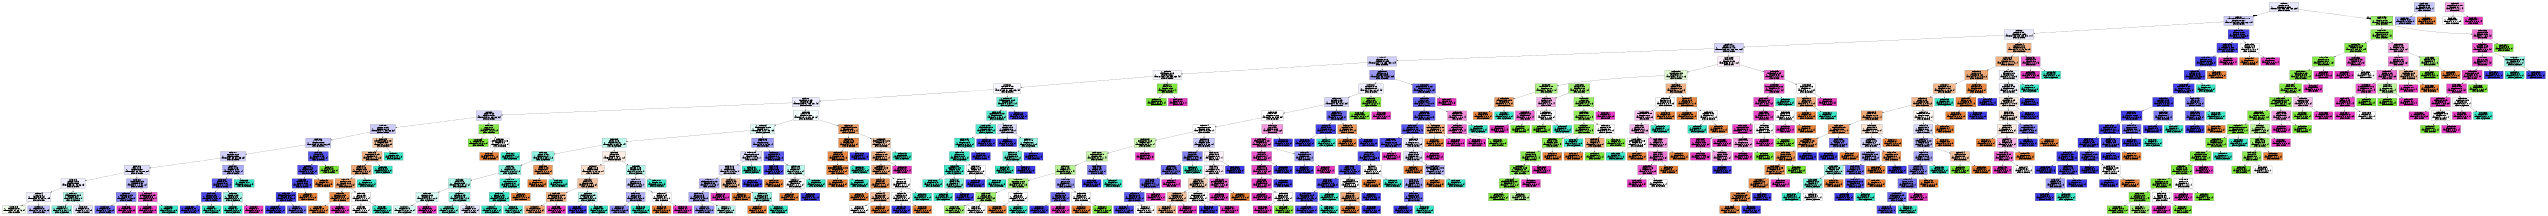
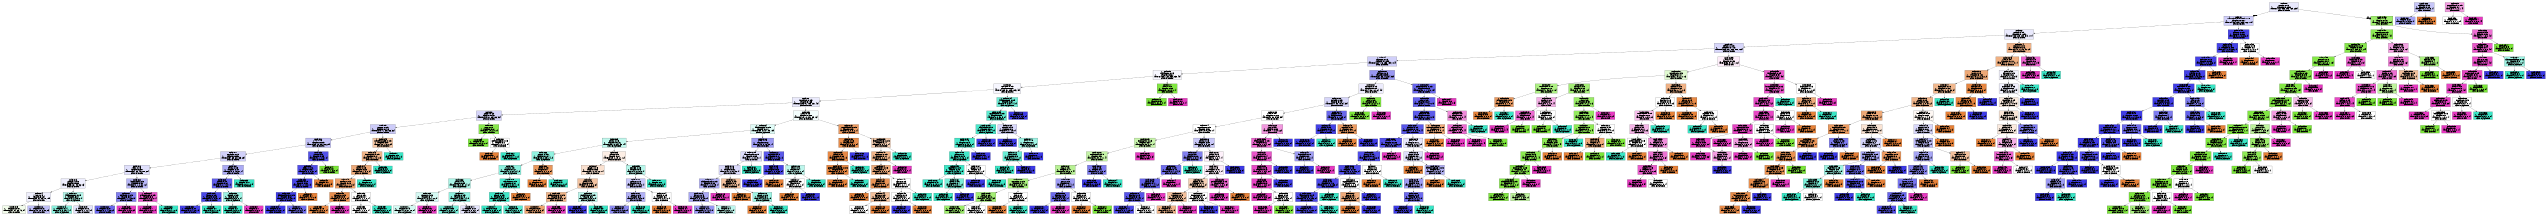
node "node #128": text "class = carrot" -> "class = chinese"
